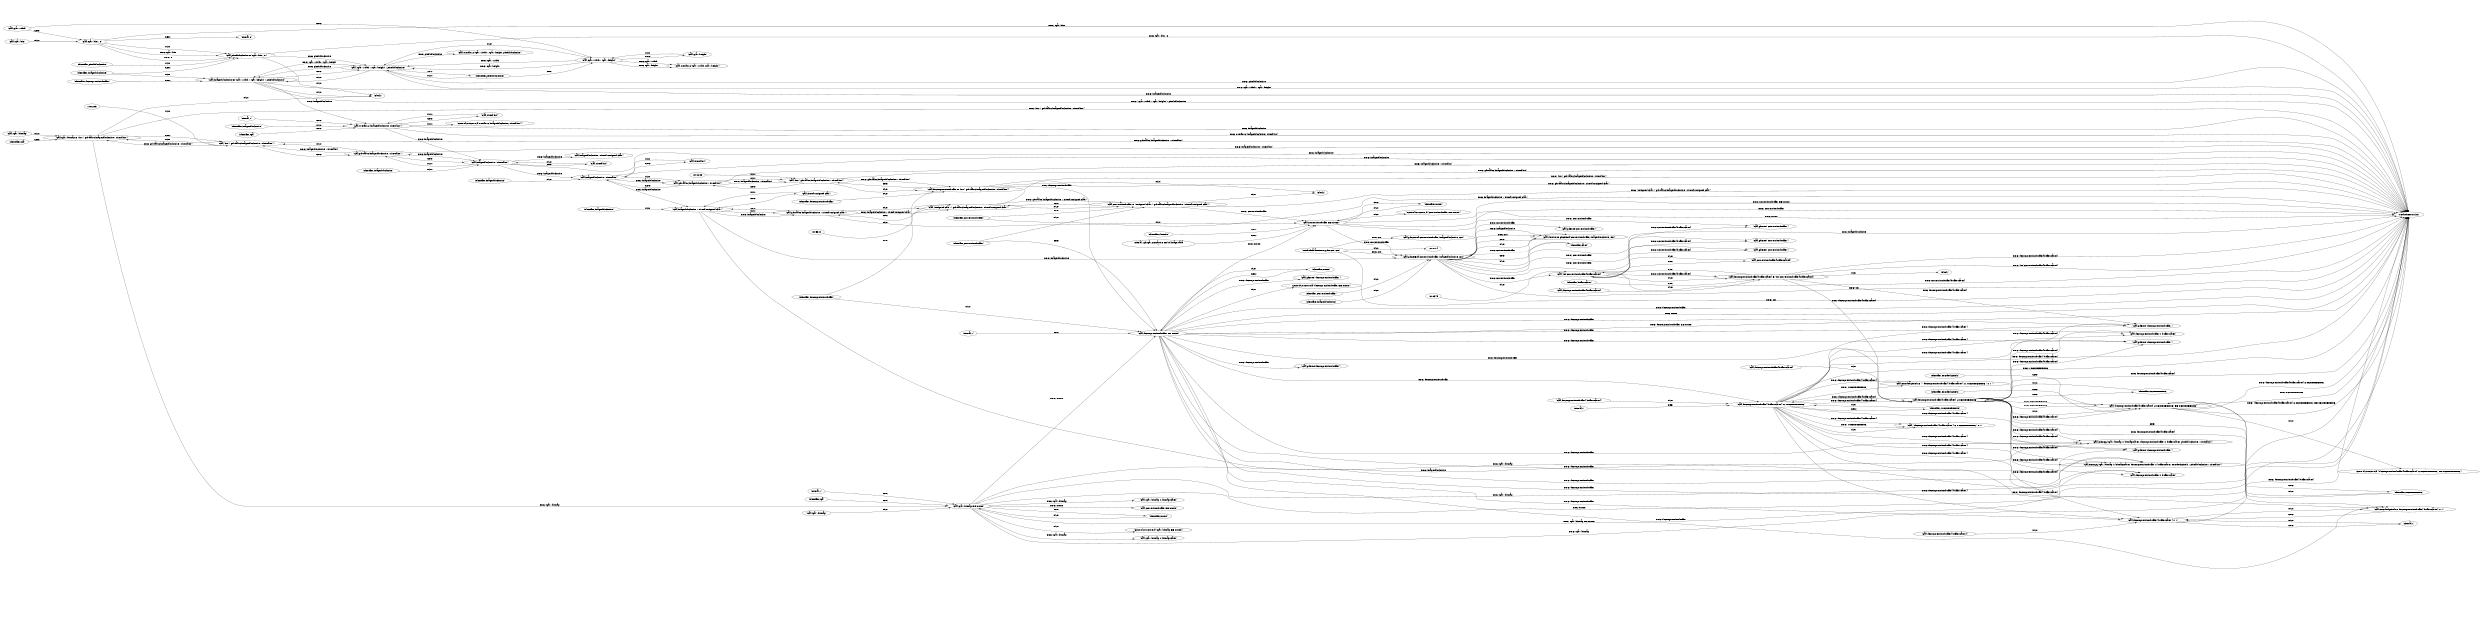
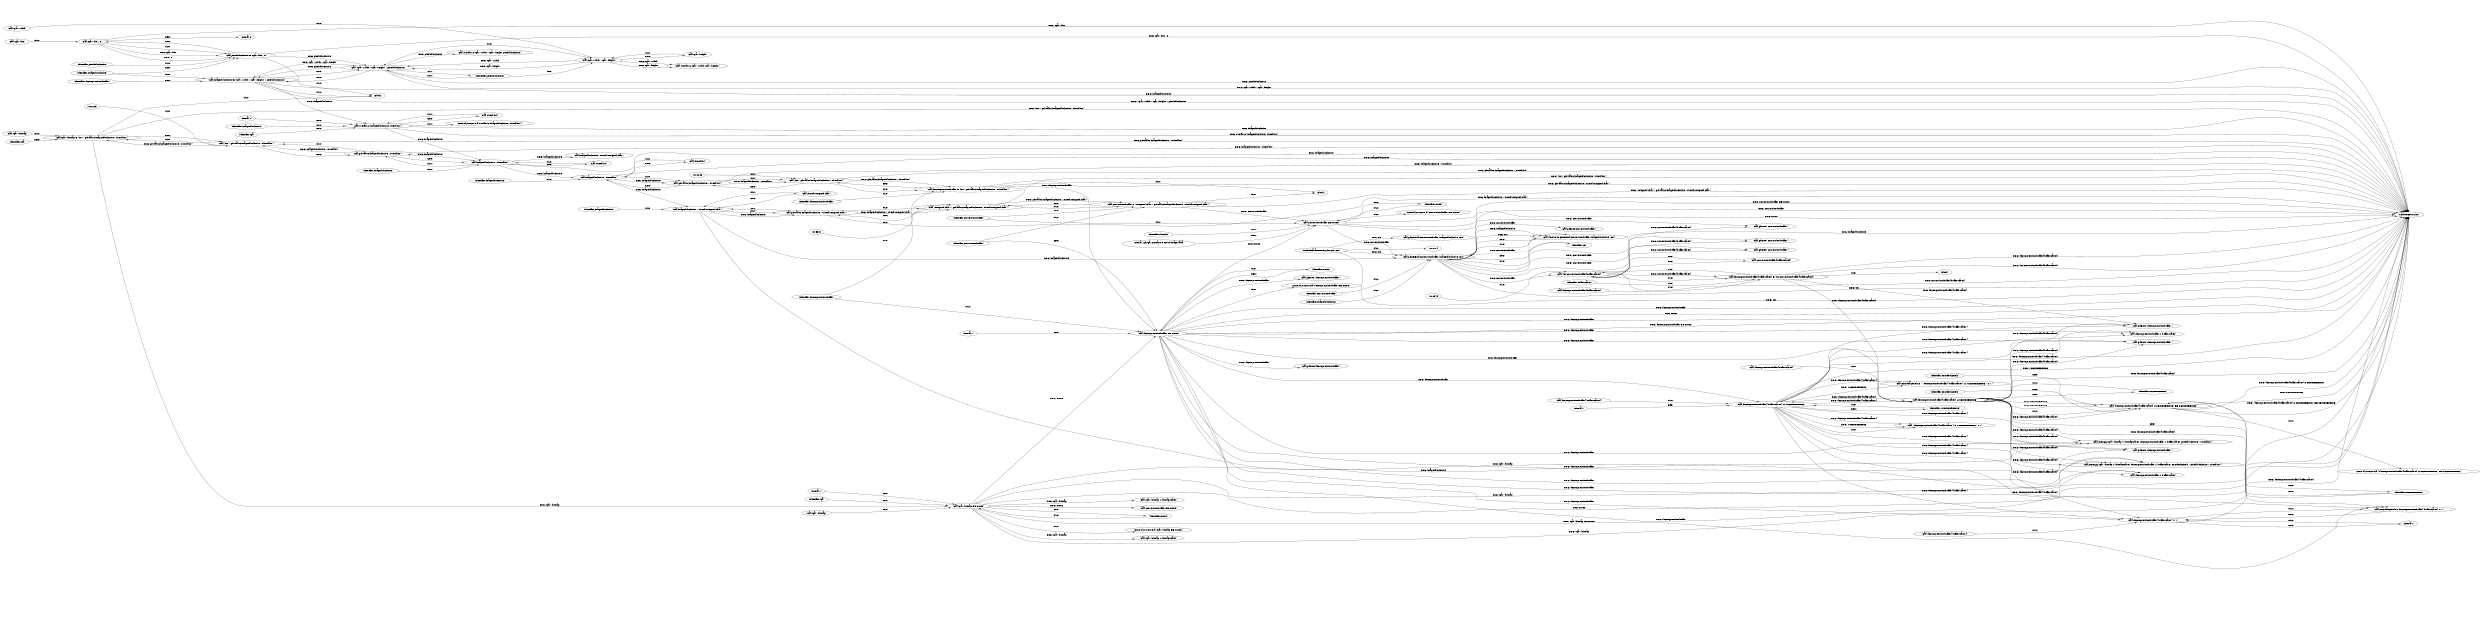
edge "(Call,tga->width)" -> "(Call,tga->width * tga->height)": label "CFG: " -> "AST: "
edge "(Call,tga->width)" -> "(Call,tga->bits / 8)": now "(Call,pixel_block_size = (tga->bits / 8))" -> "(Call,tga->bits / 8)"
node "(Identifier,caret)": label "(Identifier,caret)" -> "(Identifier,ctx)"
edge "(Call,conversion_buffer[buffer_caret])" -> "(Call,(int)conversion_buffer[buffer_caret])": label "AST: " -> "RLE: "
